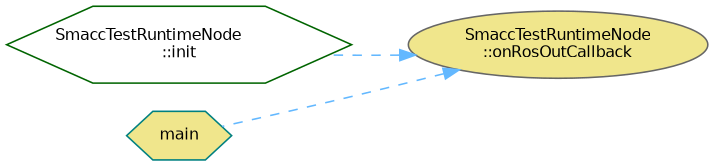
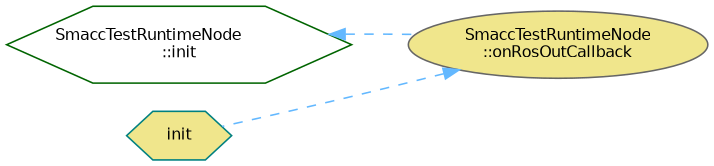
edge "SmaccTestRuntimeNode ::init" -> "SmaccTestRuntimeNode ::onRosOutCallback": reversed
node "main": label "main" -> "init"
